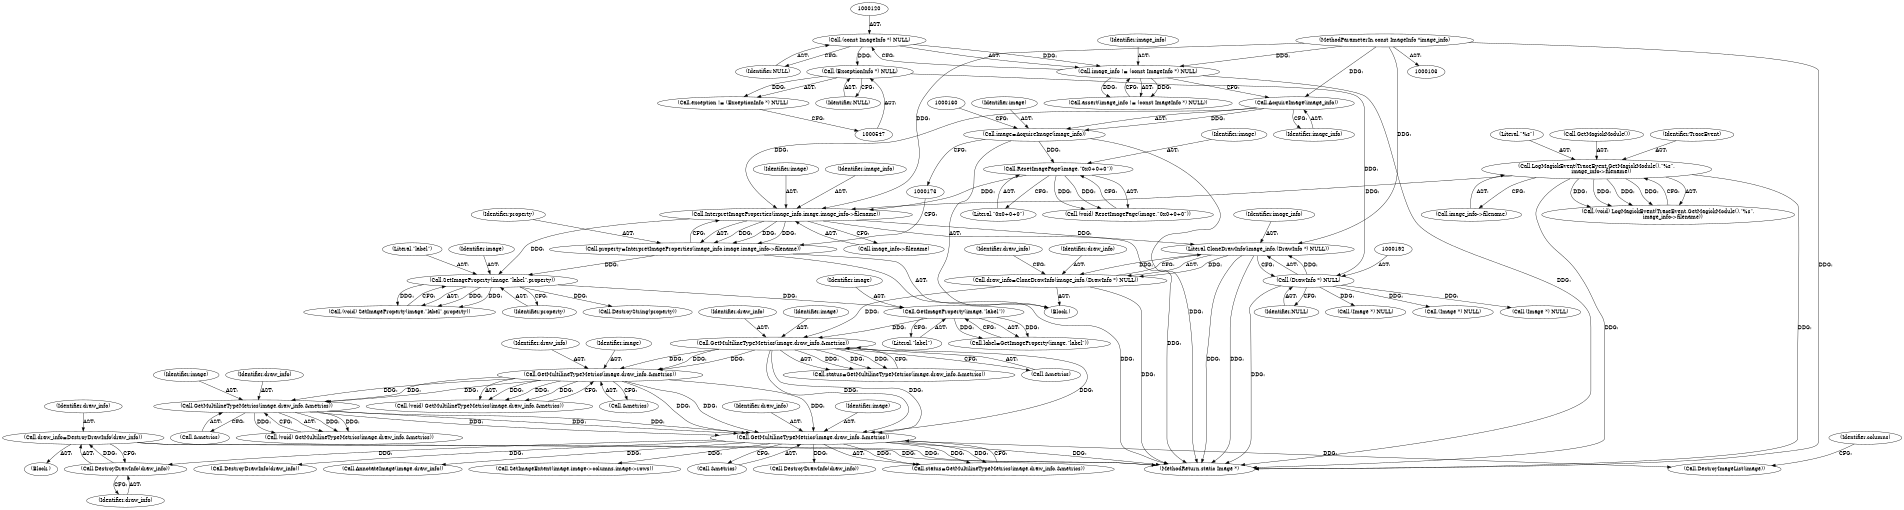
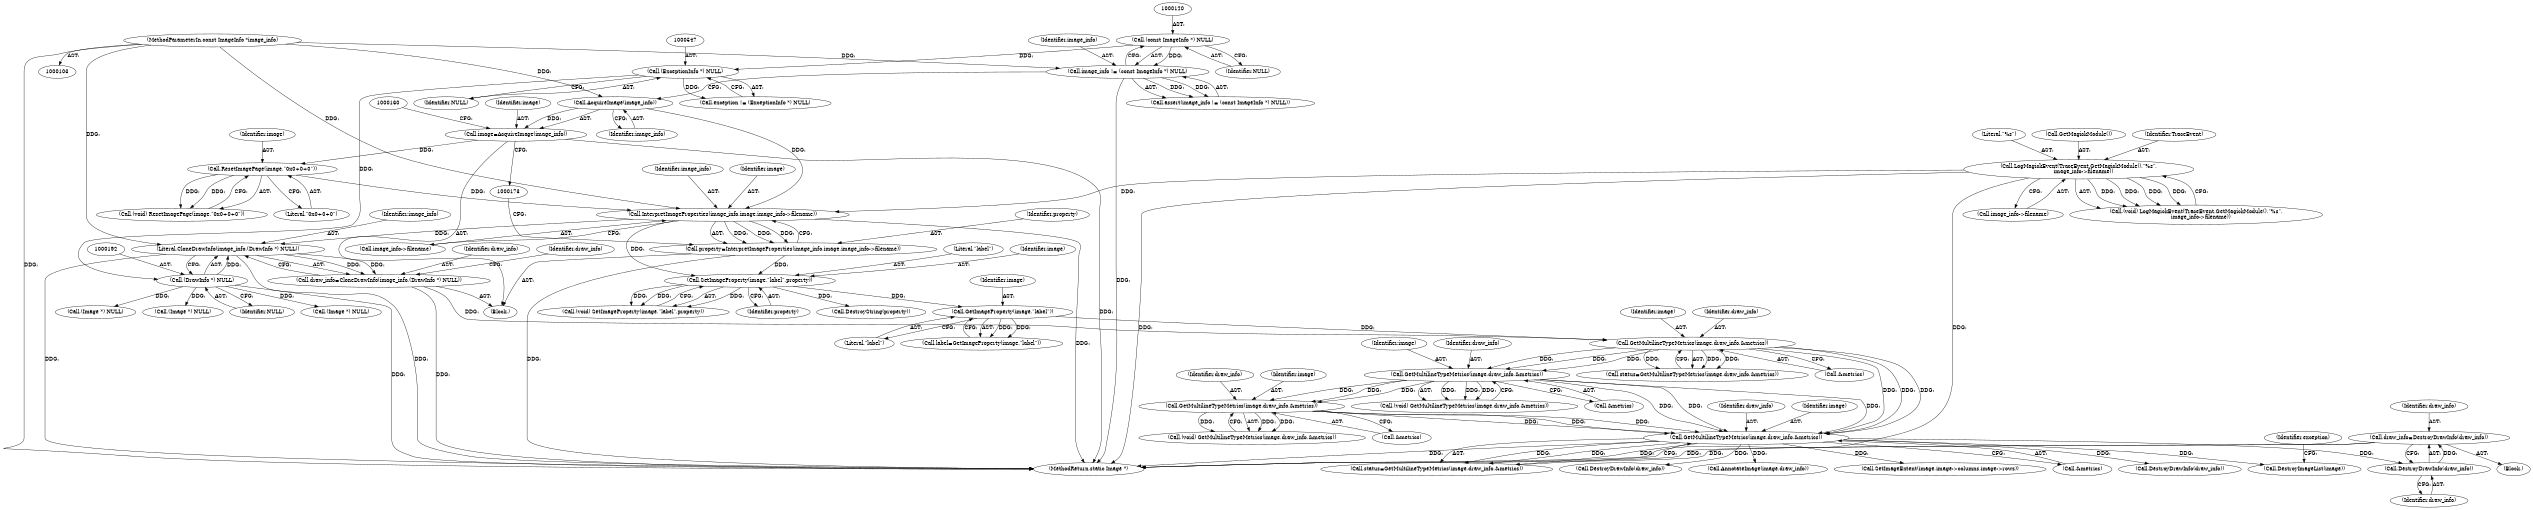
edge "(Call,assert(image_info != (const ImageInfo *) NULL))" -> "(Call,image_info != (const ImageInfo *) NULL)": label "CFG: " -> "AST: "
edge "(Call,exception != (ExceptionInfo *) NULL)" -> "1000547": now "(Call,exception != (ExceptionInfo *) NULL)" -> "(Call,(ExceptionInfo *) NULL)"
node "(Identifier,columns)": label "(Identifier,columns)" -> "(Identifier,exception)"
